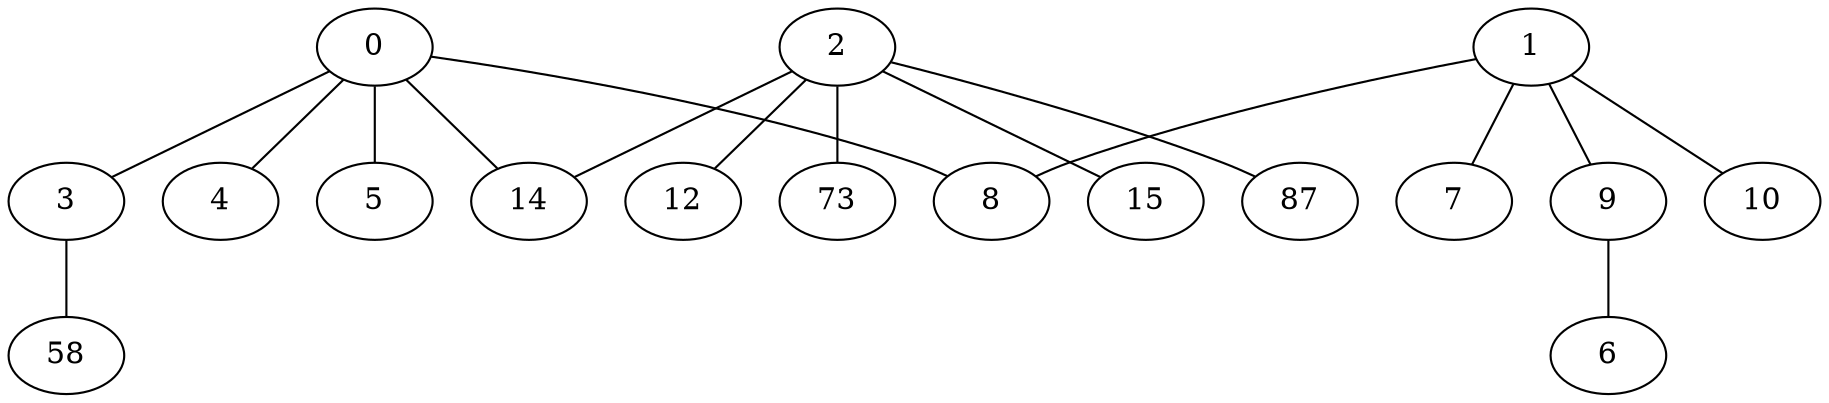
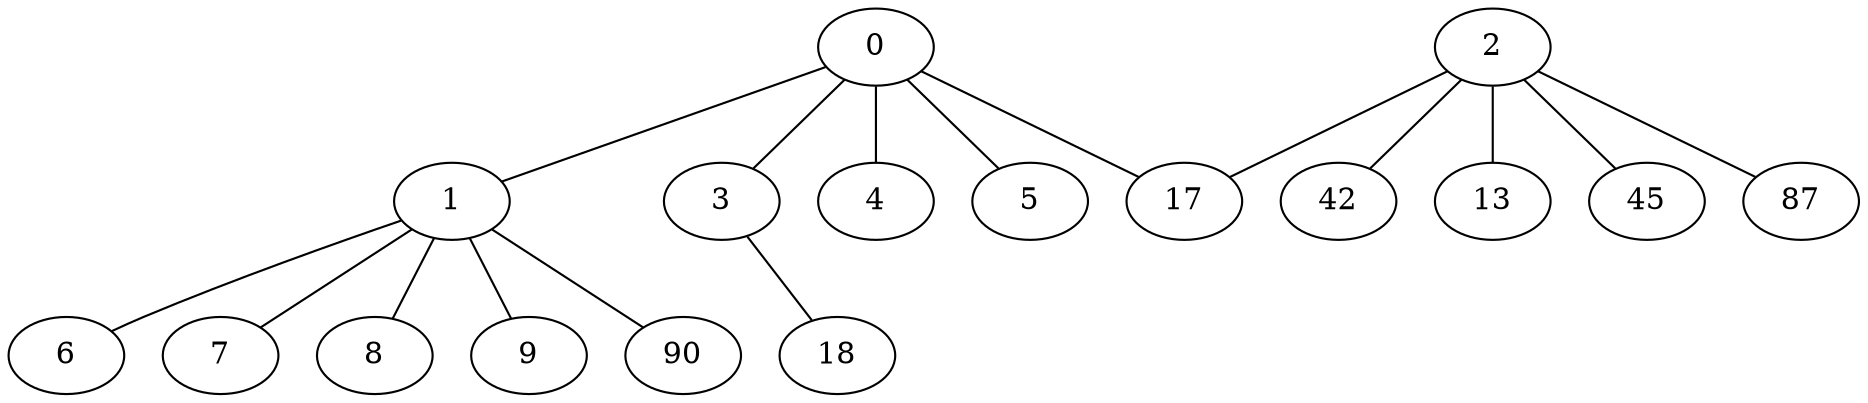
edge "0" -- "8": now "0" -- "1"
node "14": label "14" -> "17"
node "12": label "12" -> "42"
node "73": label "73" -> "13"
node "15": label "15" -> "45"
node "10": label "10" -> "90"
edge "9" -- "6": now "1" -- "6"
node "58": label "58" -> "18"
